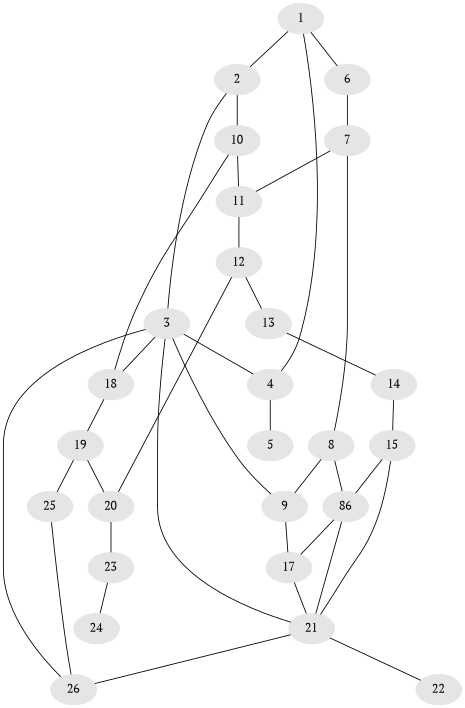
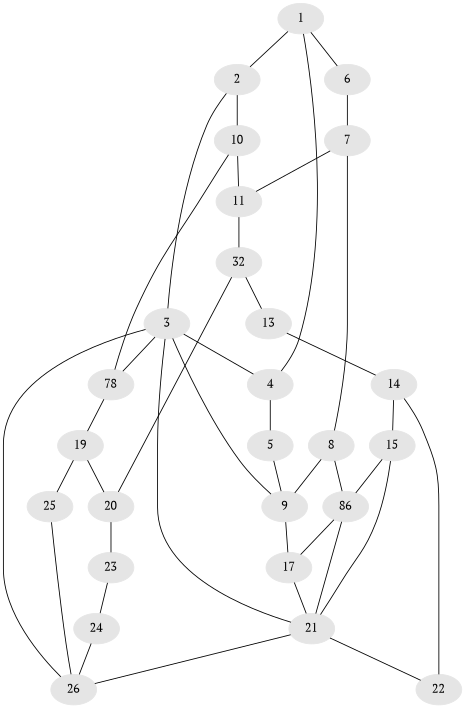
node "12": label "12" -> "32"
node "18": label "18" -> "78"
edge "5" -- "9": added
edge "14" -- "22": added
edge "24" -- "26": added
